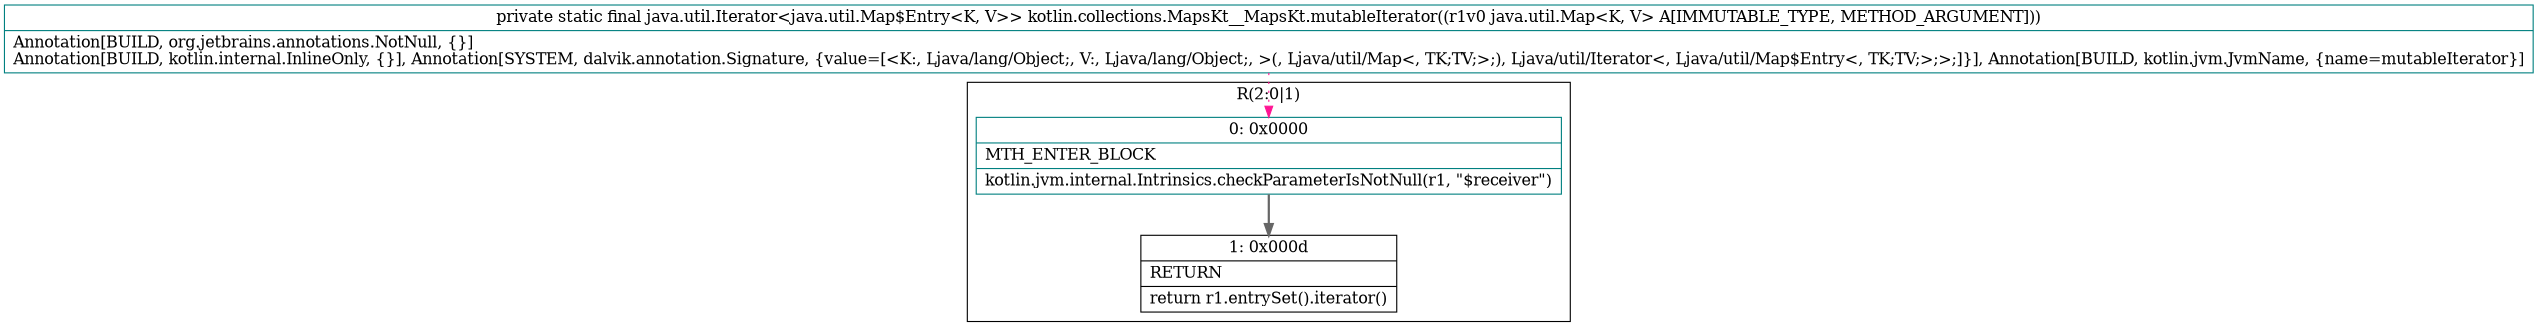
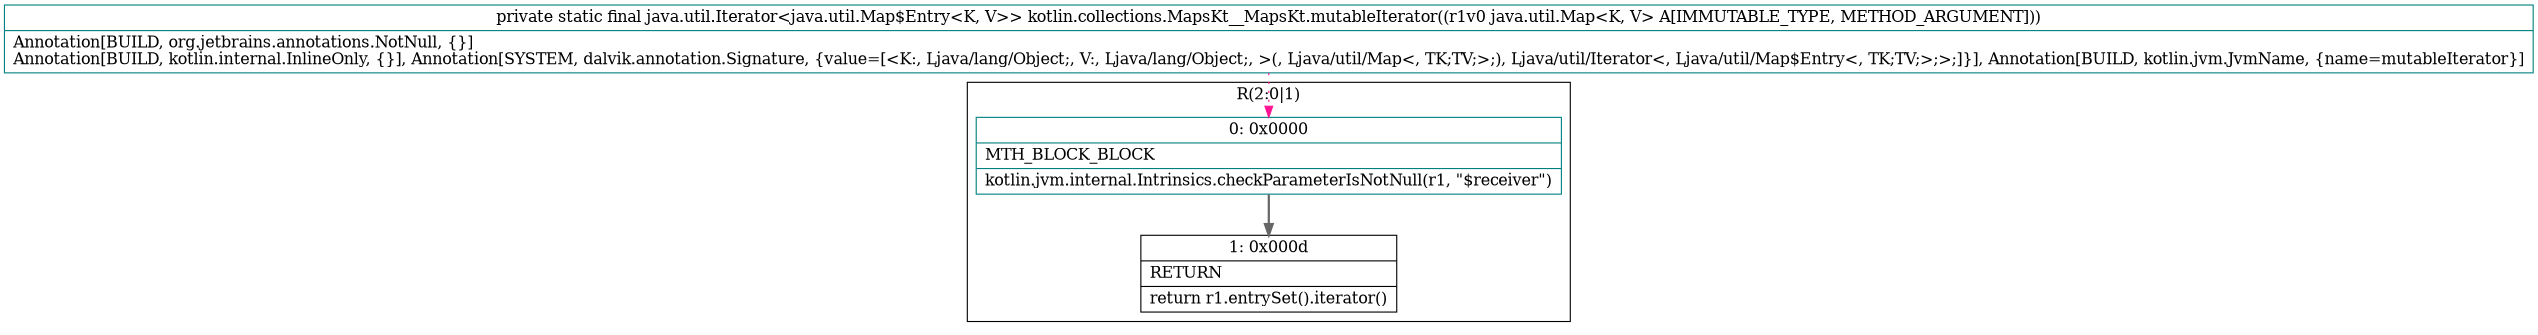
node "0: 0x0000": text "MTH_ENTER_BLOCK" -> "MTH_BLOCK_BLOCK"
